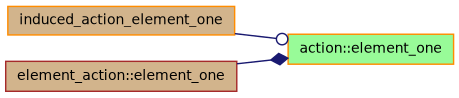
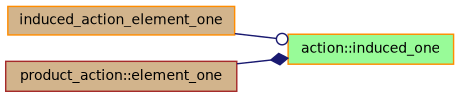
node "action::element_one": label "action::element_one" -> "action::induced_one"
node "element_action::element_one": label "element_action::element_one" -> "product_action::element_one"
